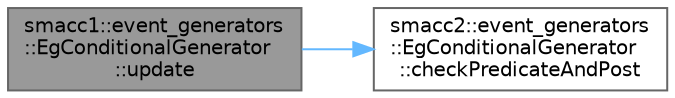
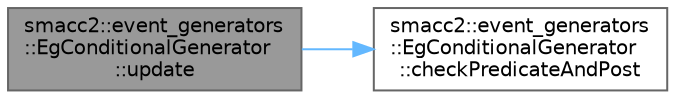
node "smacc1::event_generators ::EgConditionalGenerator ::update": label "smacc1::event_generators ::EgConditionalGenerator ::update" -> "smacc2::event_generators ::EgConditionalGenerator ::update"
